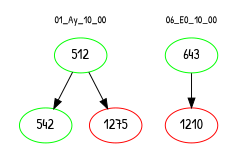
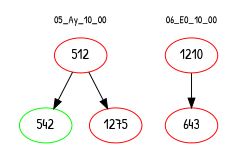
cluster "01_Ay_10_00": label "01_Ay_10_00" -> "05_Ay_10_00"
node "512": color green -> red
node "643": color green -> red
edge "643" -> "1210": reversed
